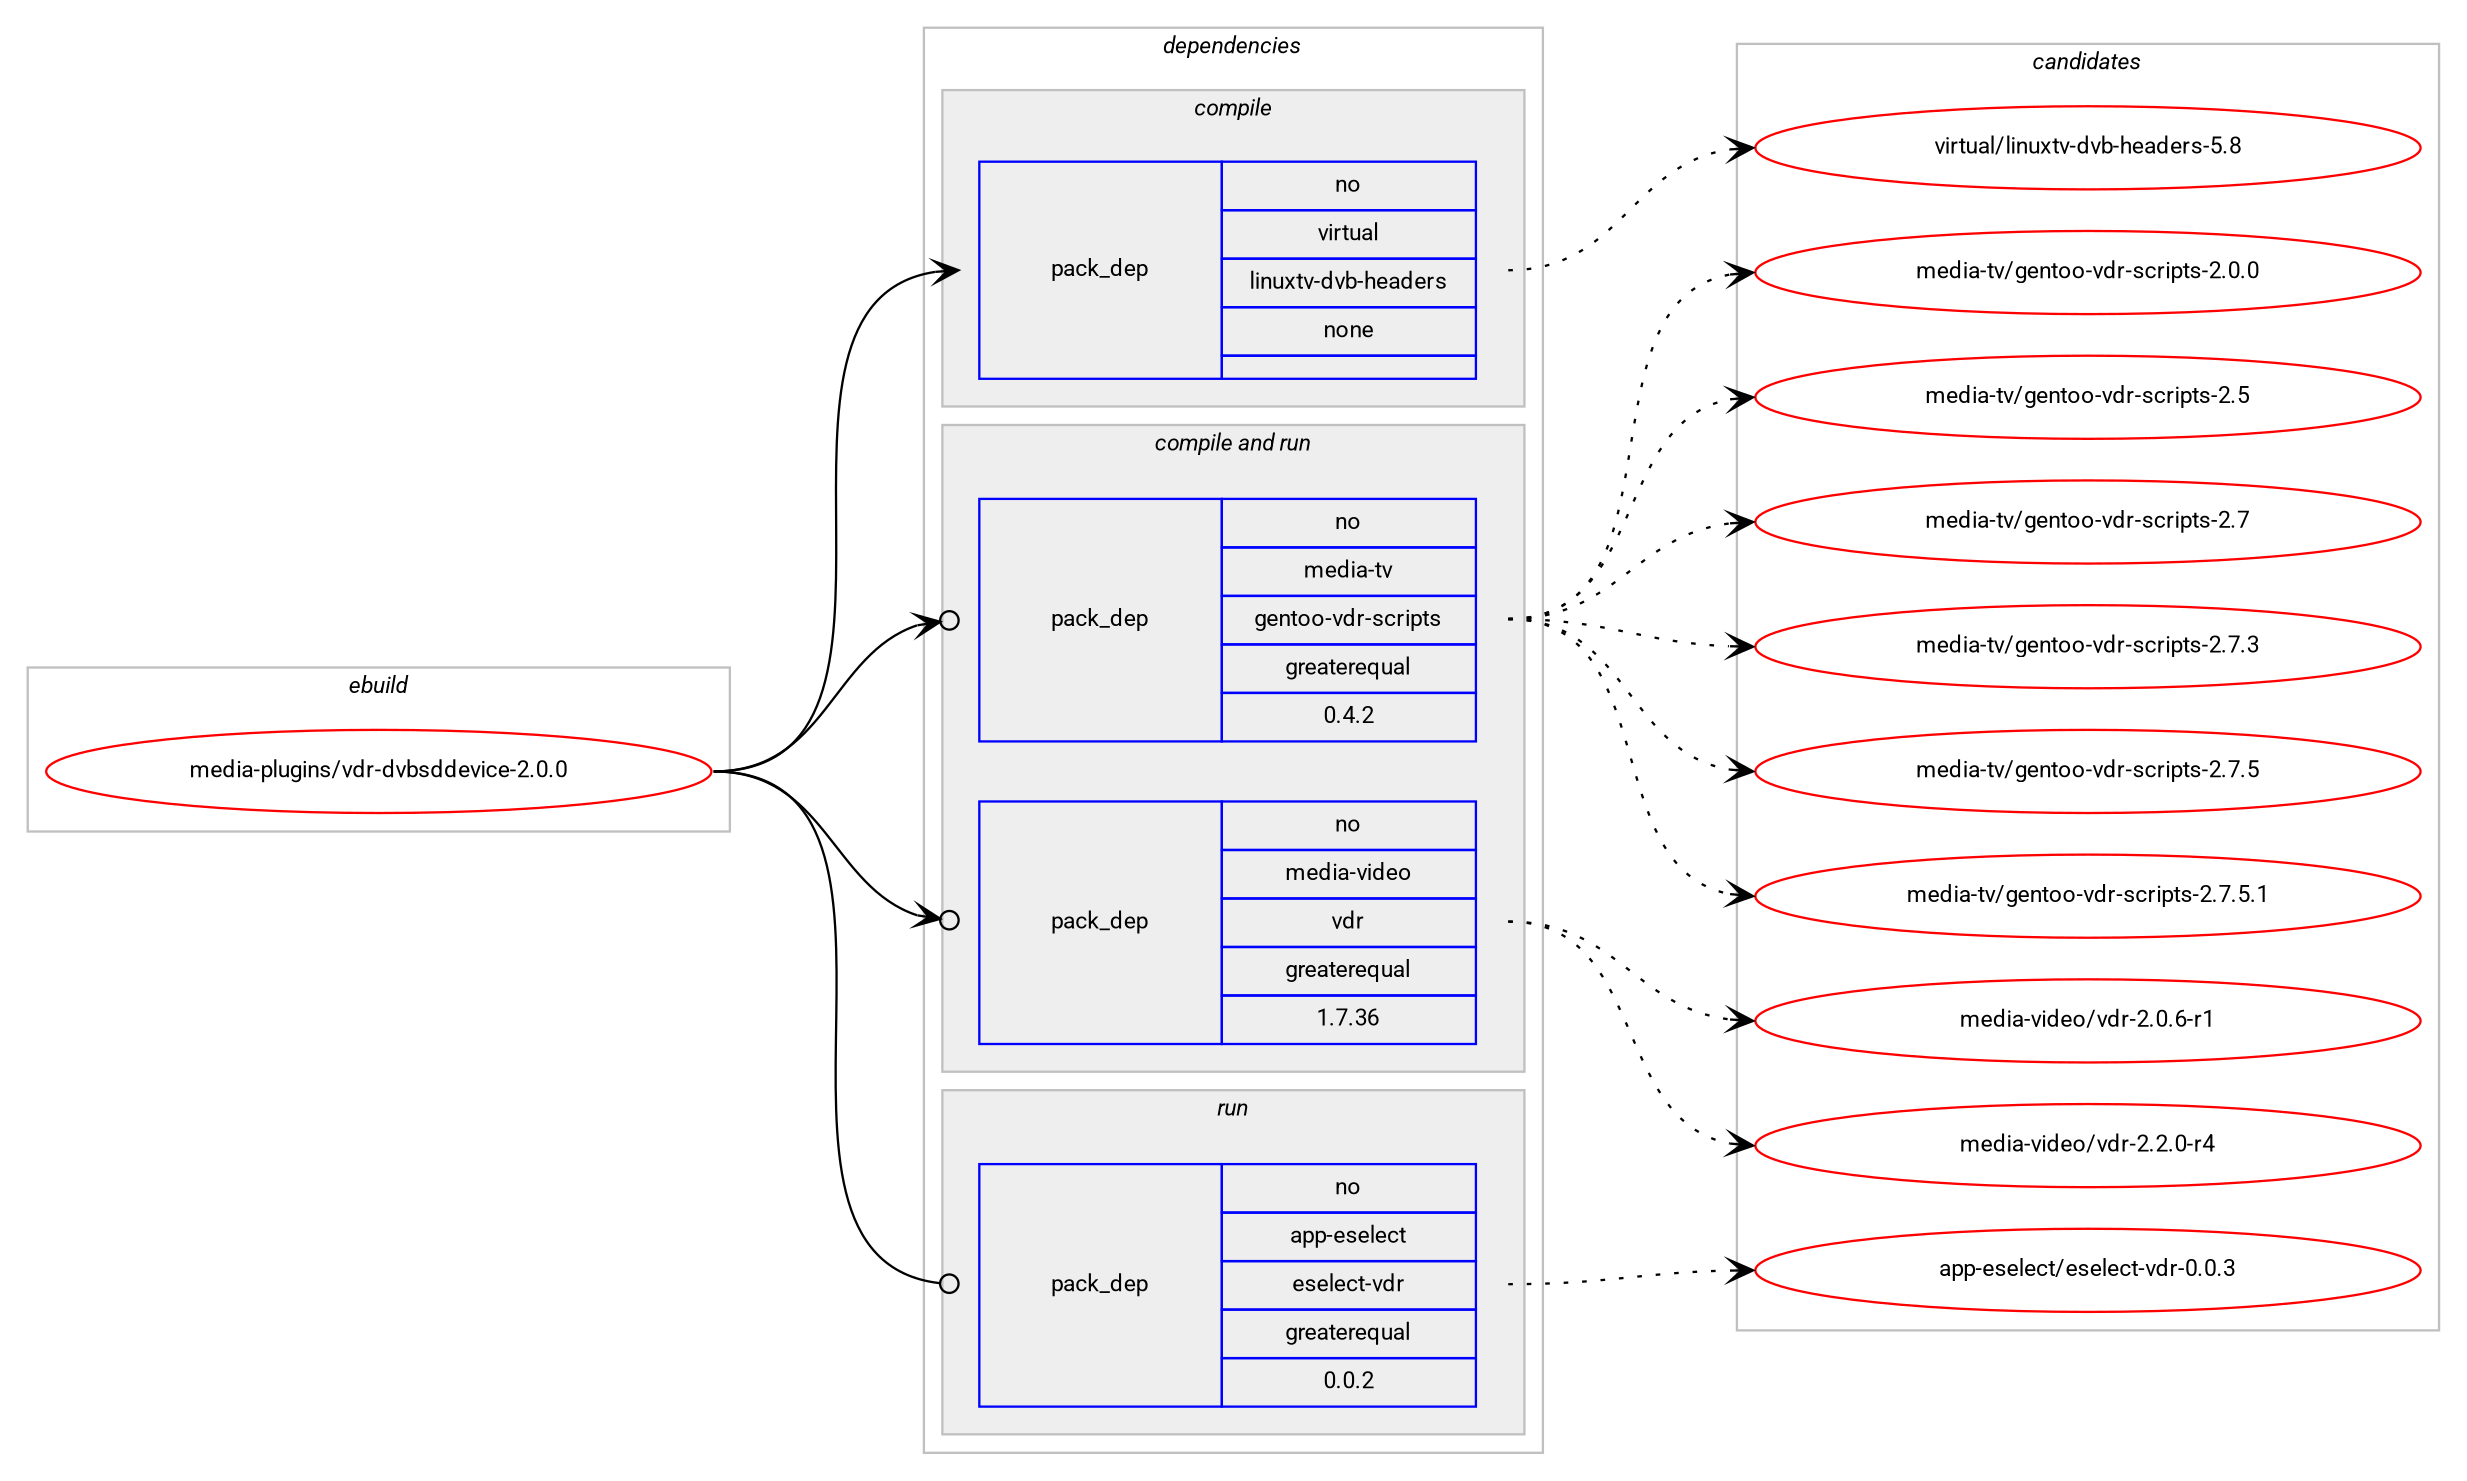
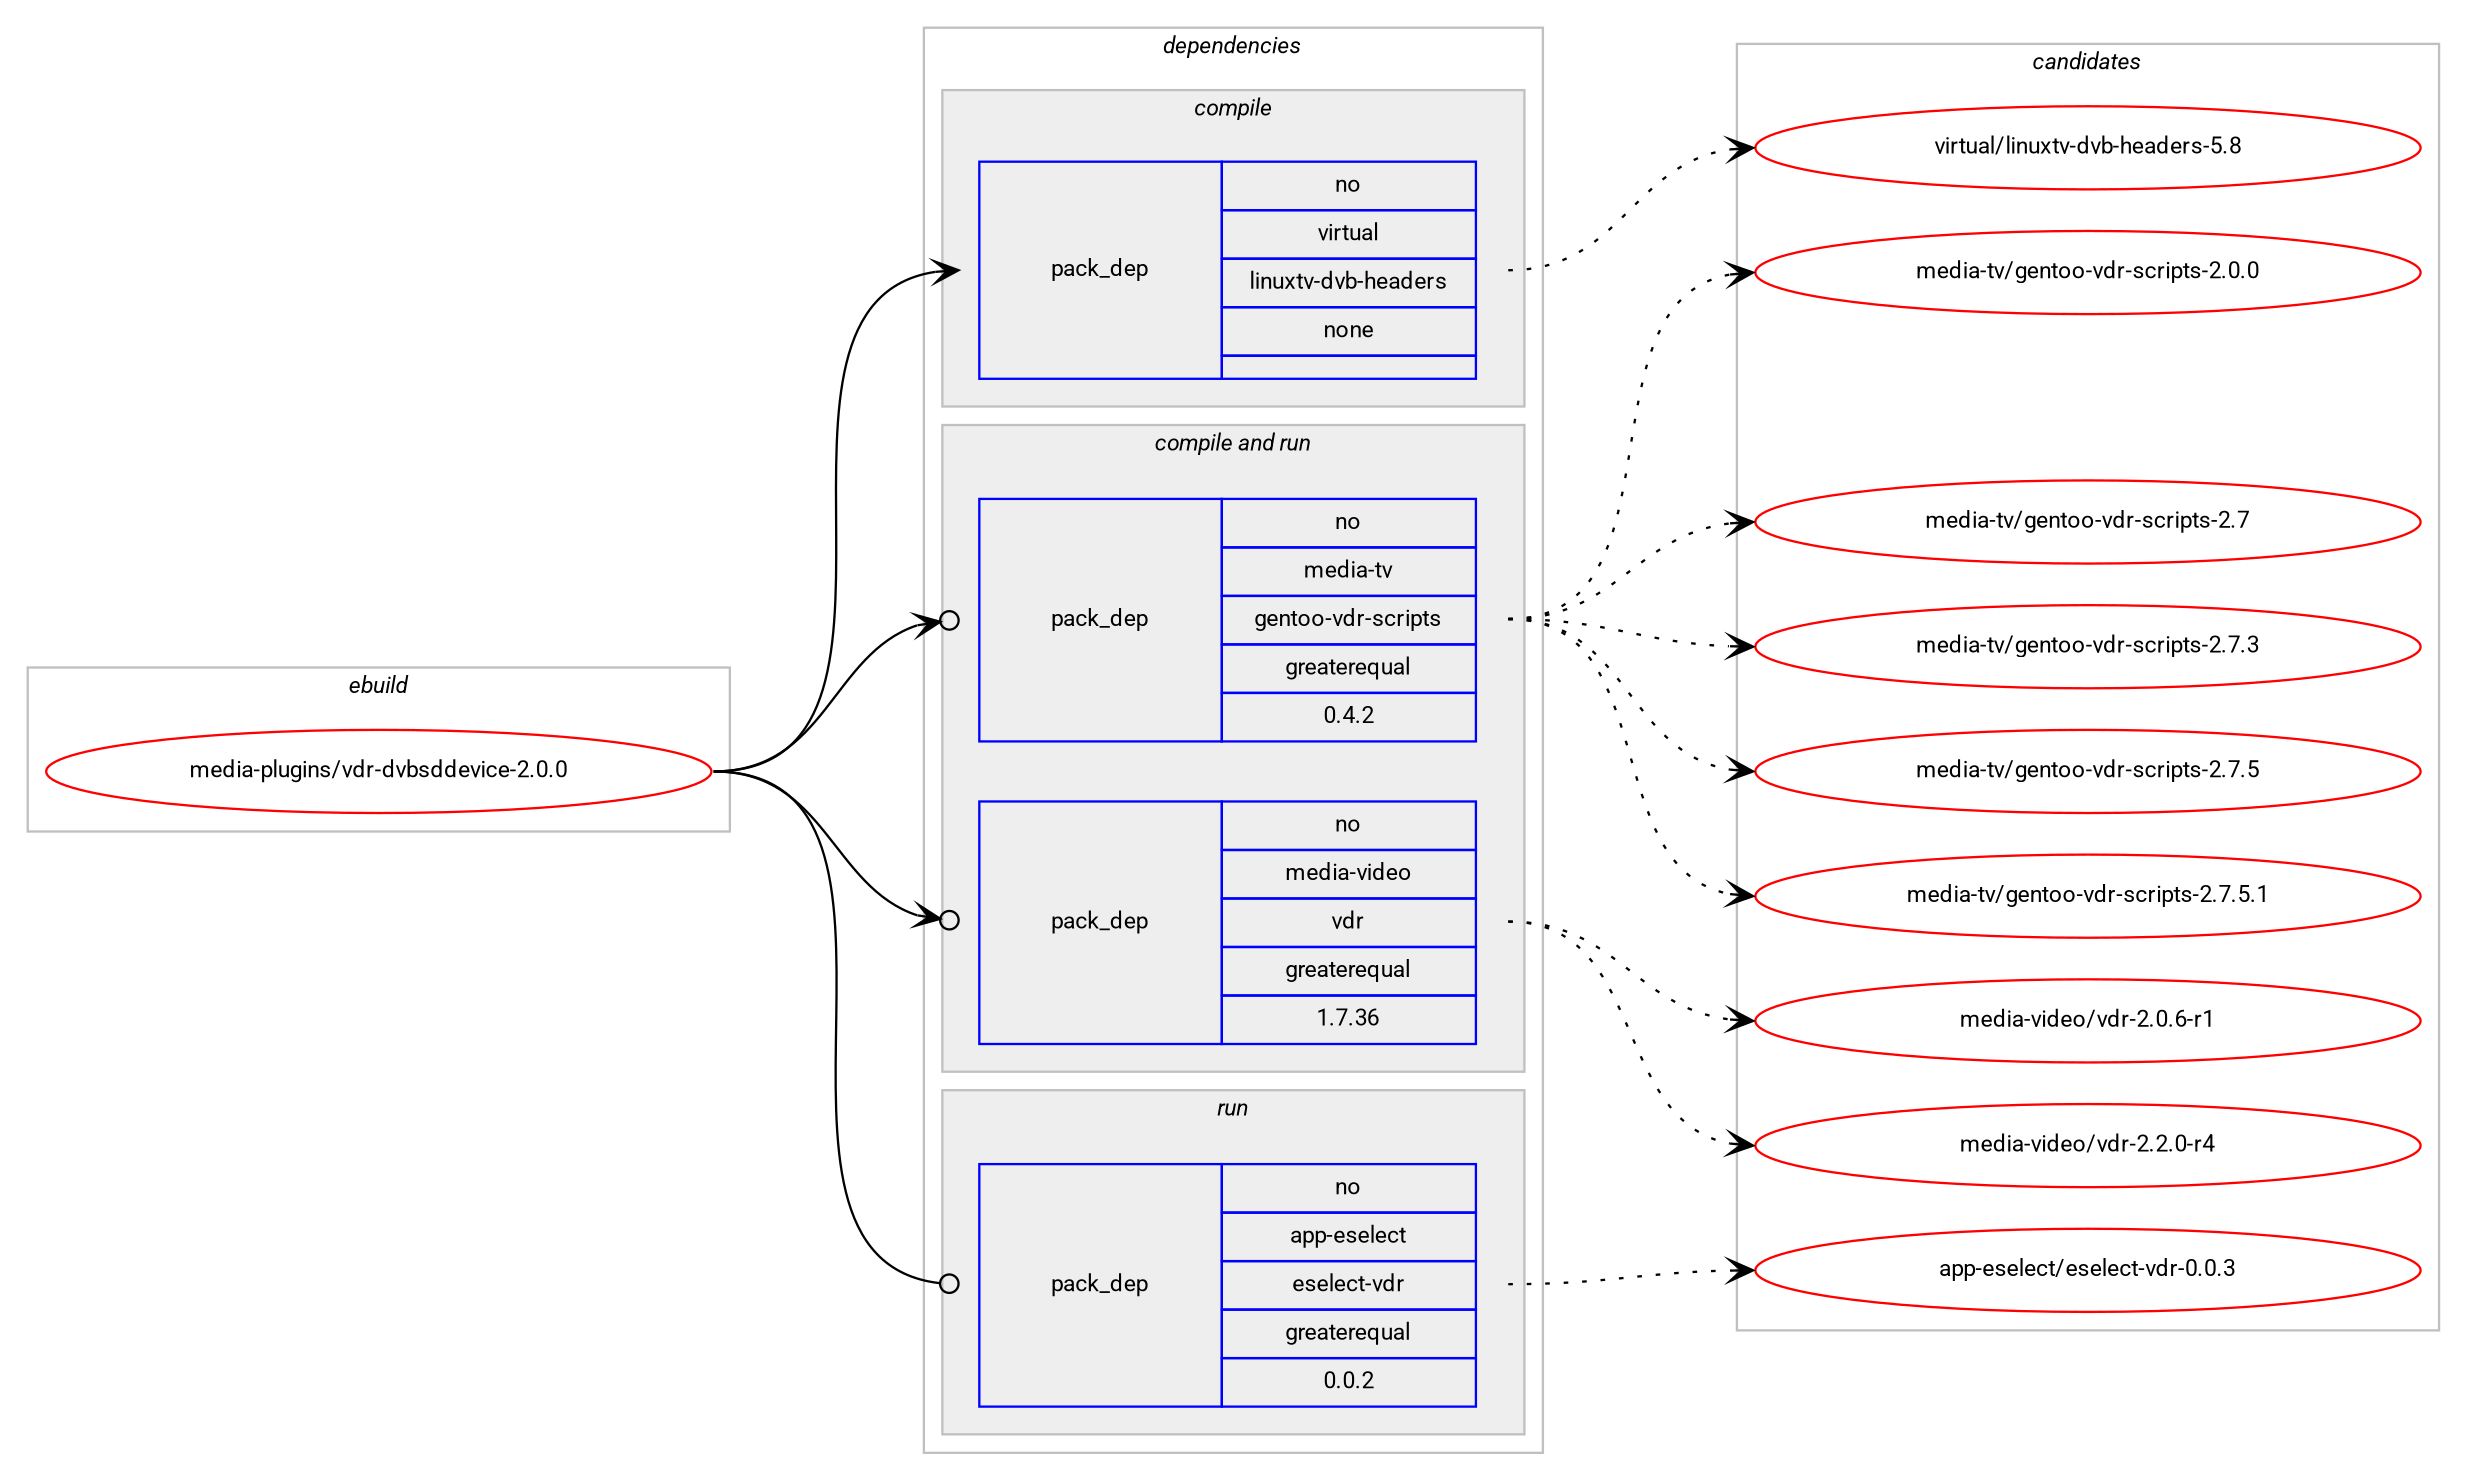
node "media-tv/gentoo-vdr-scripts-2.5": removed
